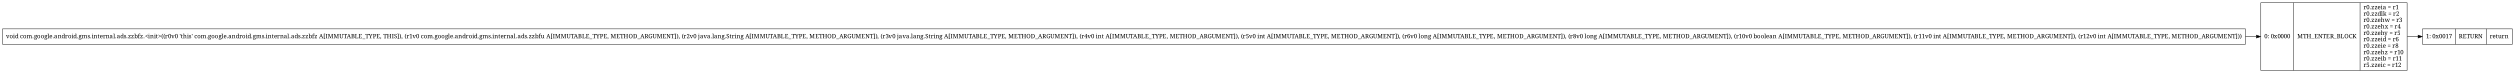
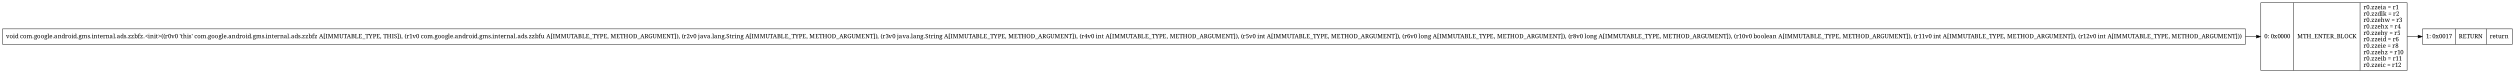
node "0: 0x0000": text "r5.zzeic = r12" -> "r0.zzeic = r12"
